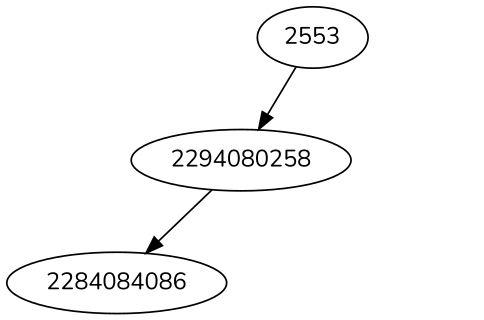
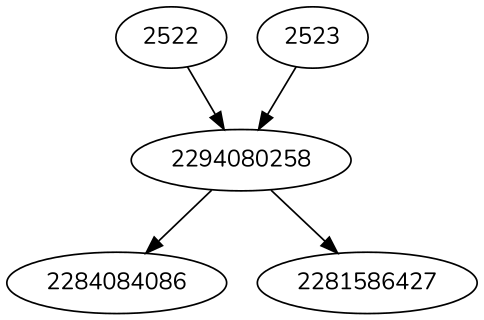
node "2522": added
node "2553": label "2553" -> "2523"
node "2281586427": added
